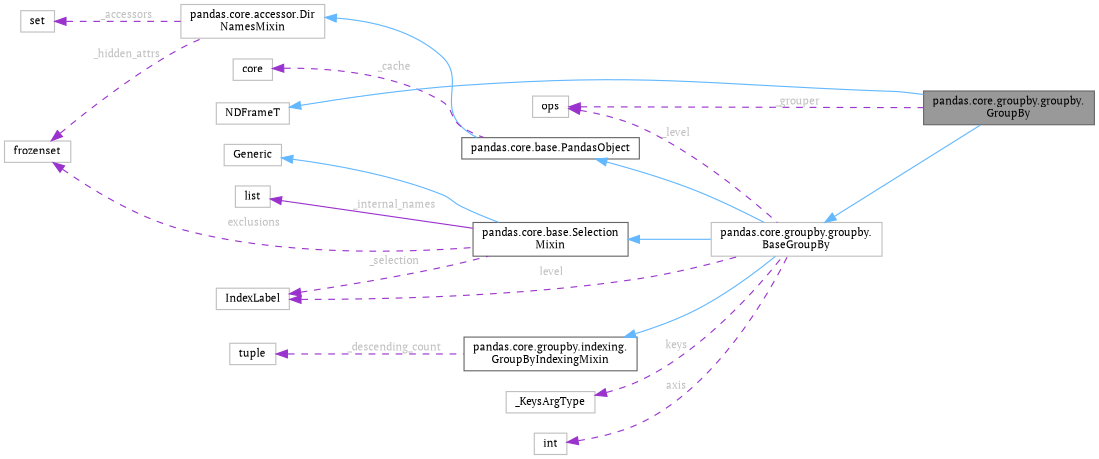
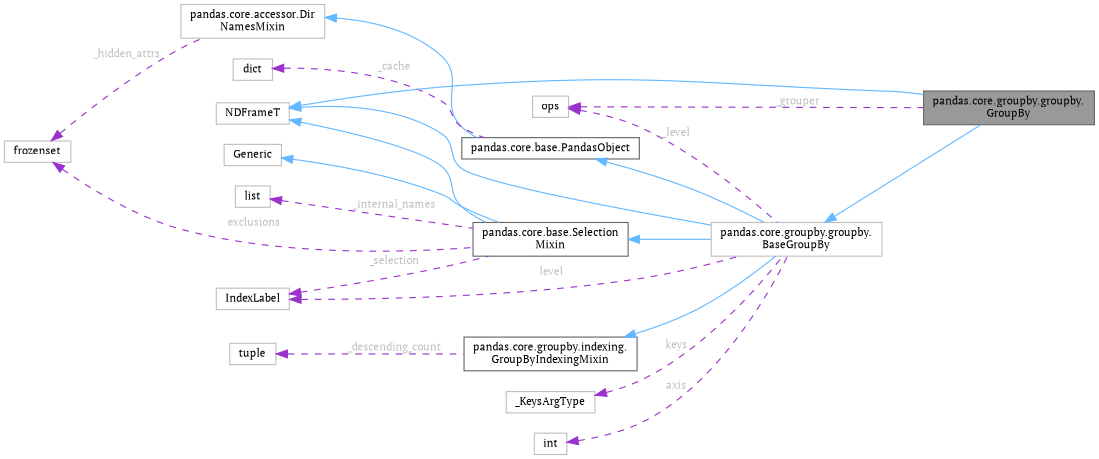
node "set": removed
node "core": label "core" -> "dict"
edge "pandas.core.base.Selection Mixin" -> "NDFrameT": added
edge "pandas.core.groupby.groupby. BaseGroupBy" -> "NDFrameT": added
edge "pandas.core.base.Selection Mixin" -> "list": style solid -> dashed
